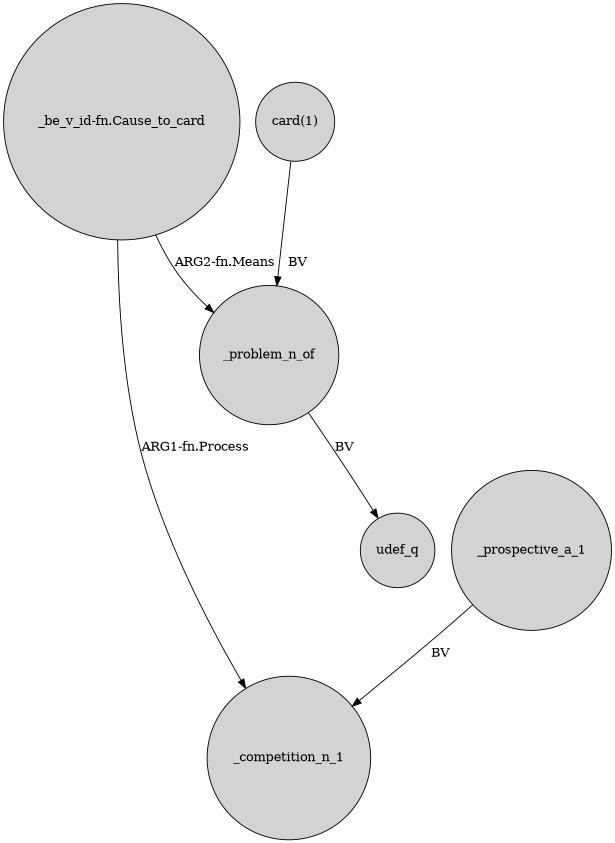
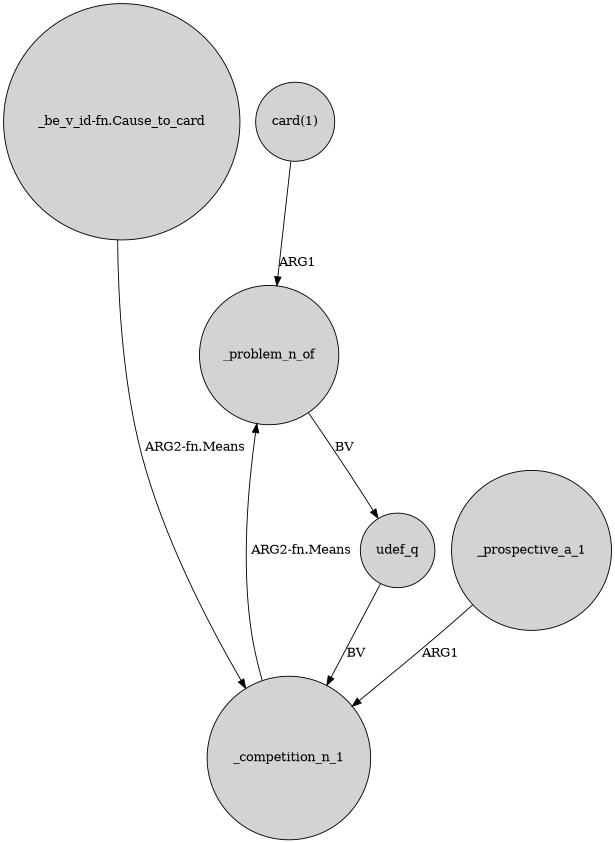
edge "card(1)" -> "_problem_n_of": label "BV" -> "ARG1"
edge "_be_v_id-fn.Cause_to_card" -> "_problem_n_of": now "_competition_n_1" -> "_problem_n_of"
edge "_be_v_id-fn.Cause_to_card" -> "_competition_n_1": label "ARG1-fn.Process" -> "ARG2-fn.Means"
edge "udef_q" -> "_competition_n_1": added, label "BV"
edge "_prospective_a_1" -> "_competition_n_1": label "BV" -> "ARG1"
